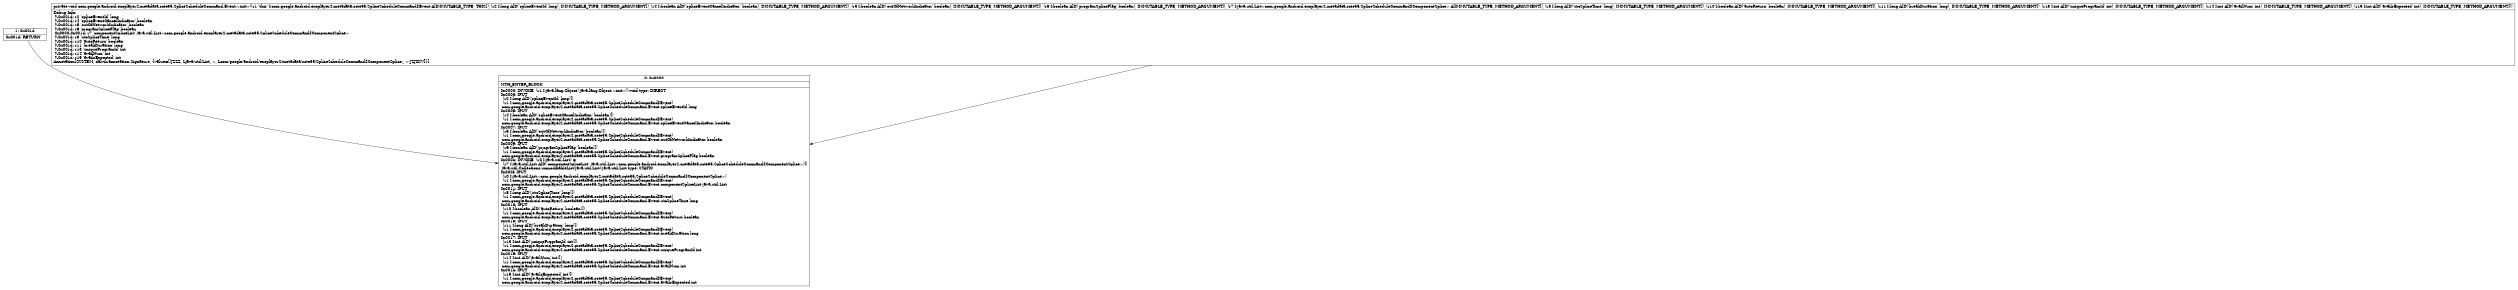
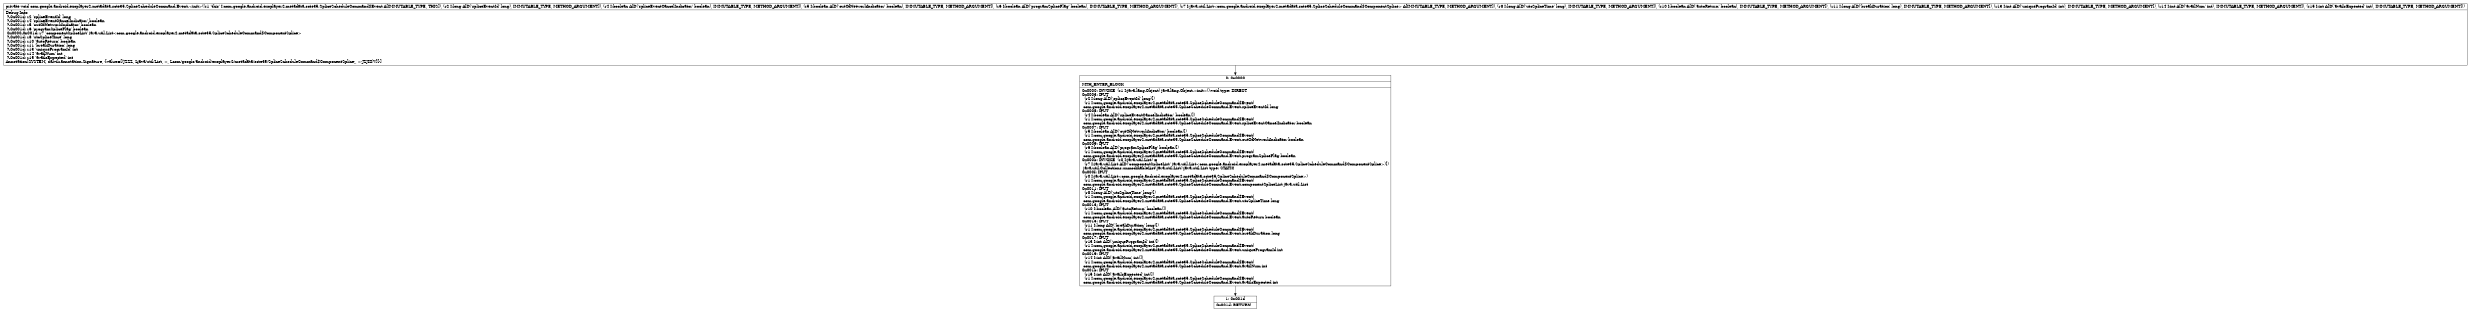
edge "1: 0x001d" -> "0: 0x0000": reversed
